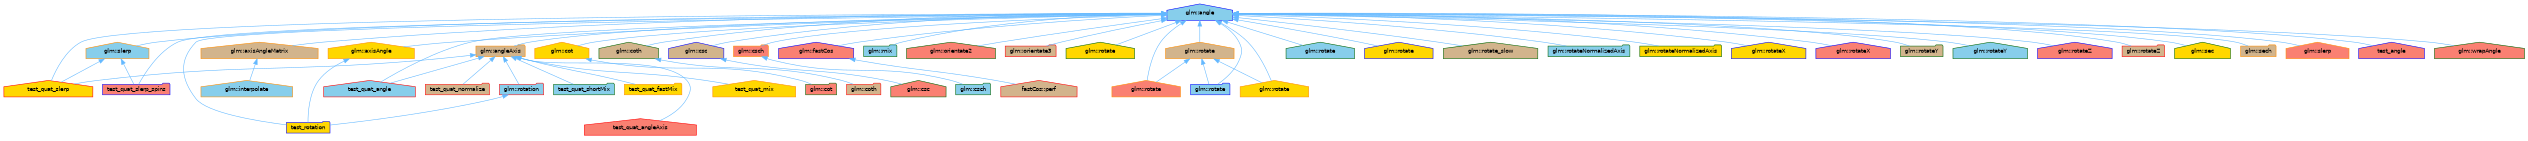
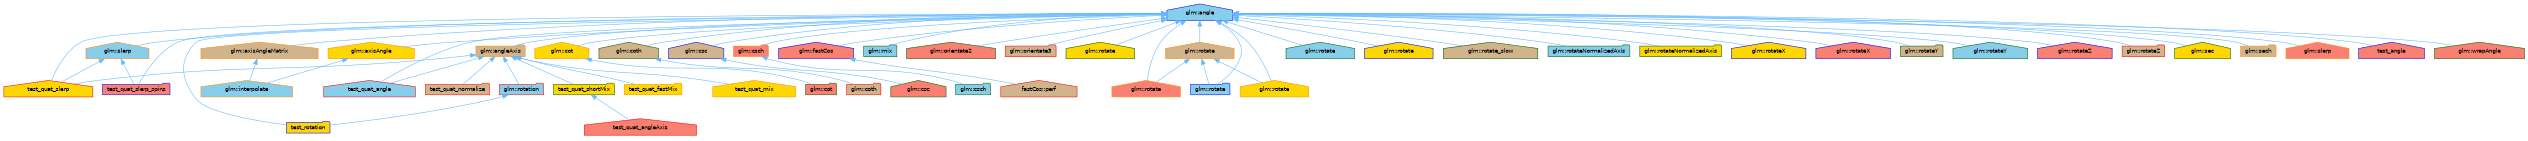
edge "test_quat_angleAxis" -> "glm::angleAxis": now "test_quat_angleAxis" -> "test_quat_shortMix"
edge "test_rotation" -> "glm::axisAngle": now "glm::interpolate" -> "glm::axisAngle"
node "test_quat_shortMix": fillcolor skyblue -> gold
